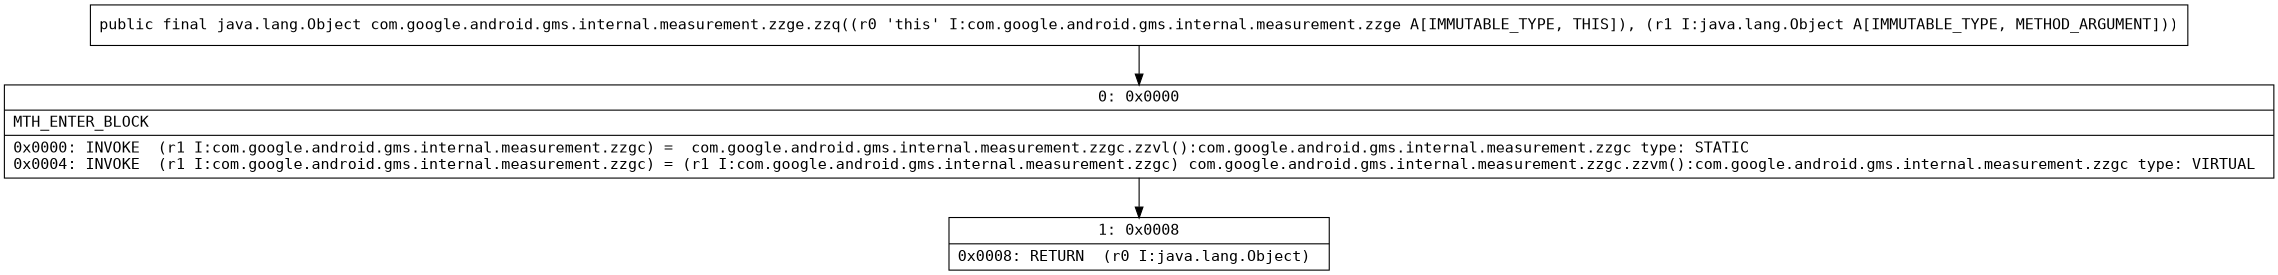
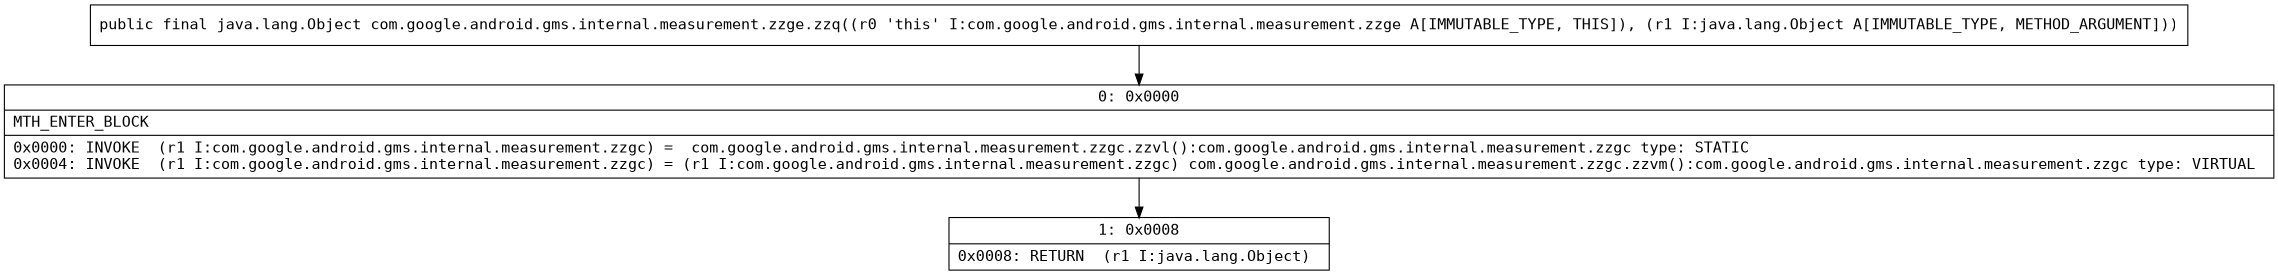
node "1: 0x0008": text "0x0008: RETURN  (r0 I:java.lang.Object)" -> "0x0008: RETURN  (r1 I:java.lang.Object)"
